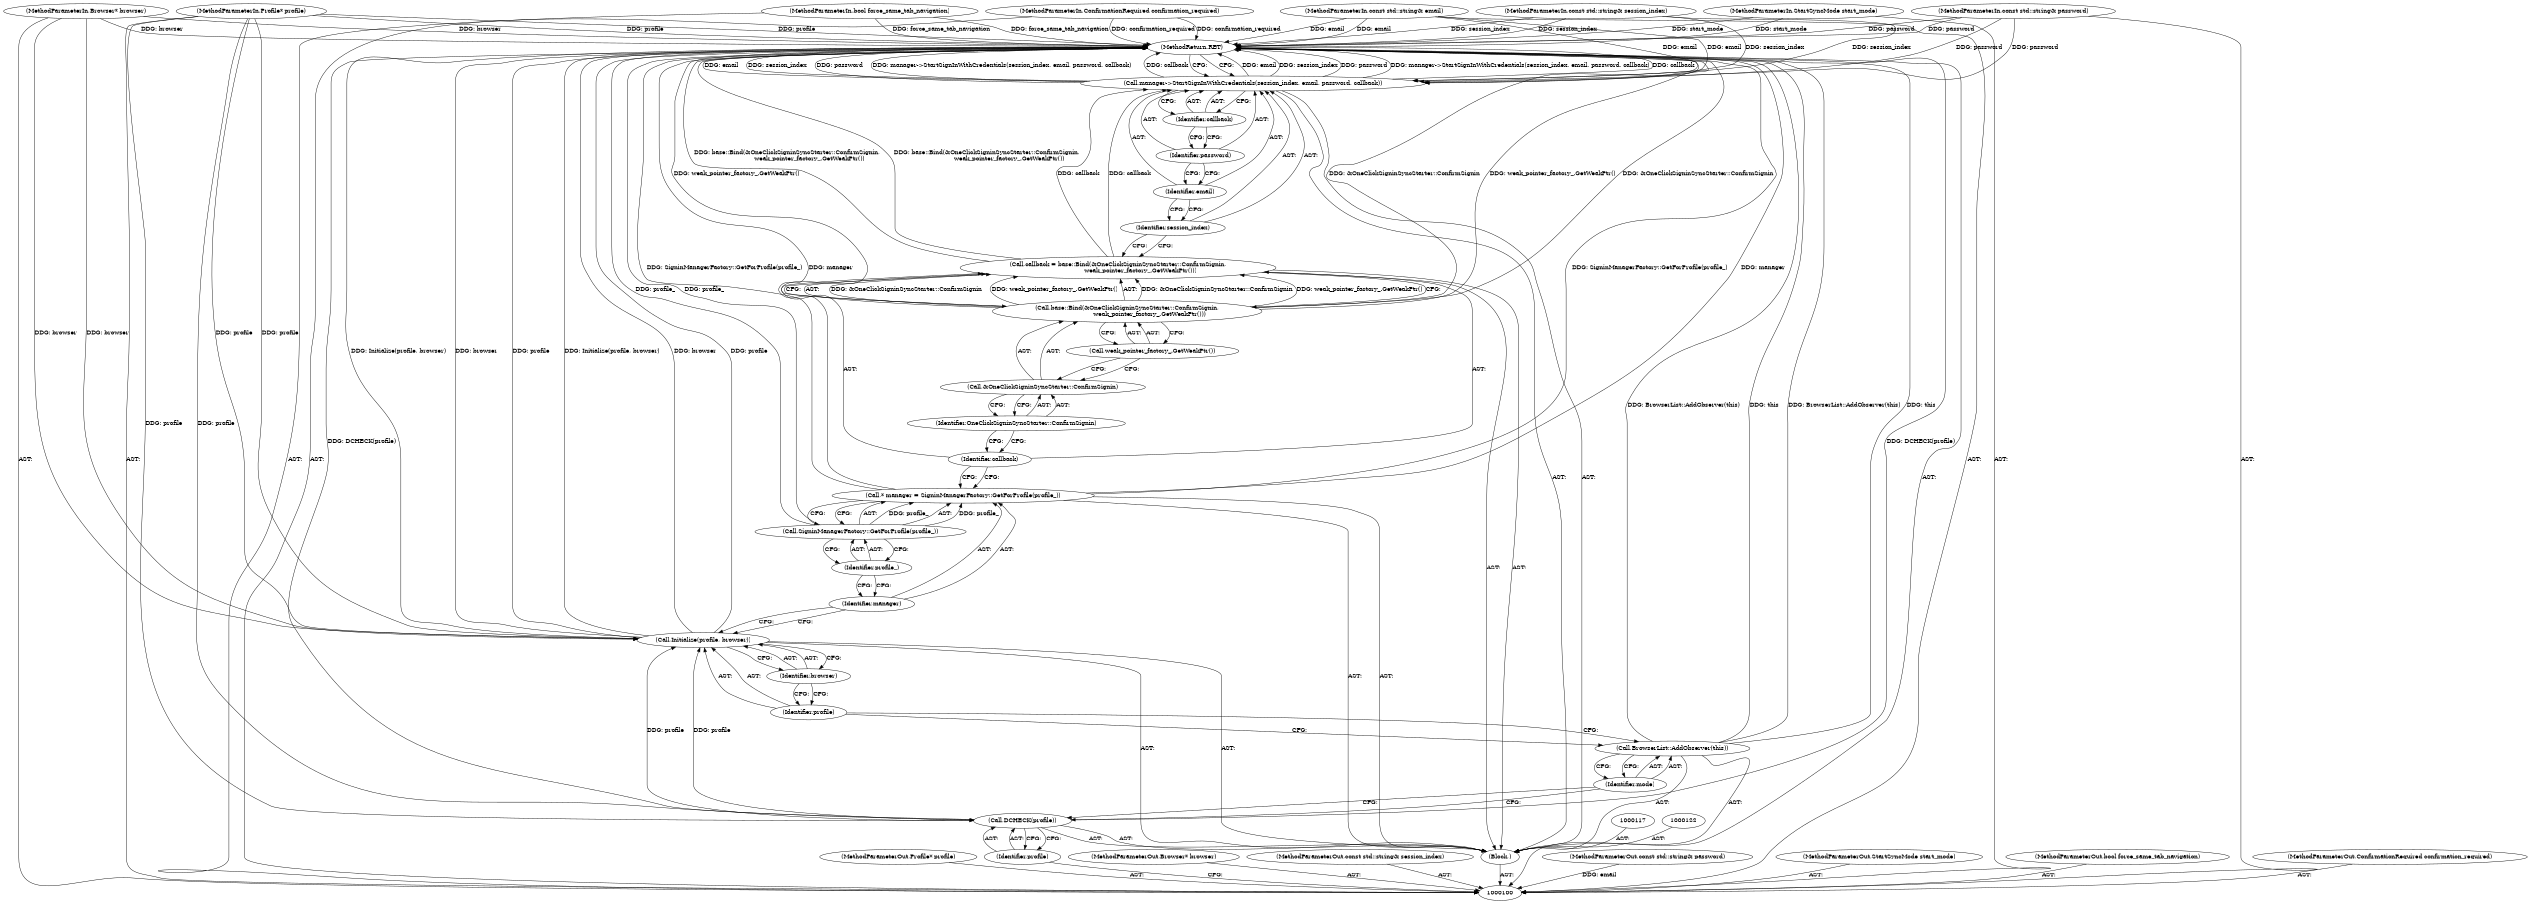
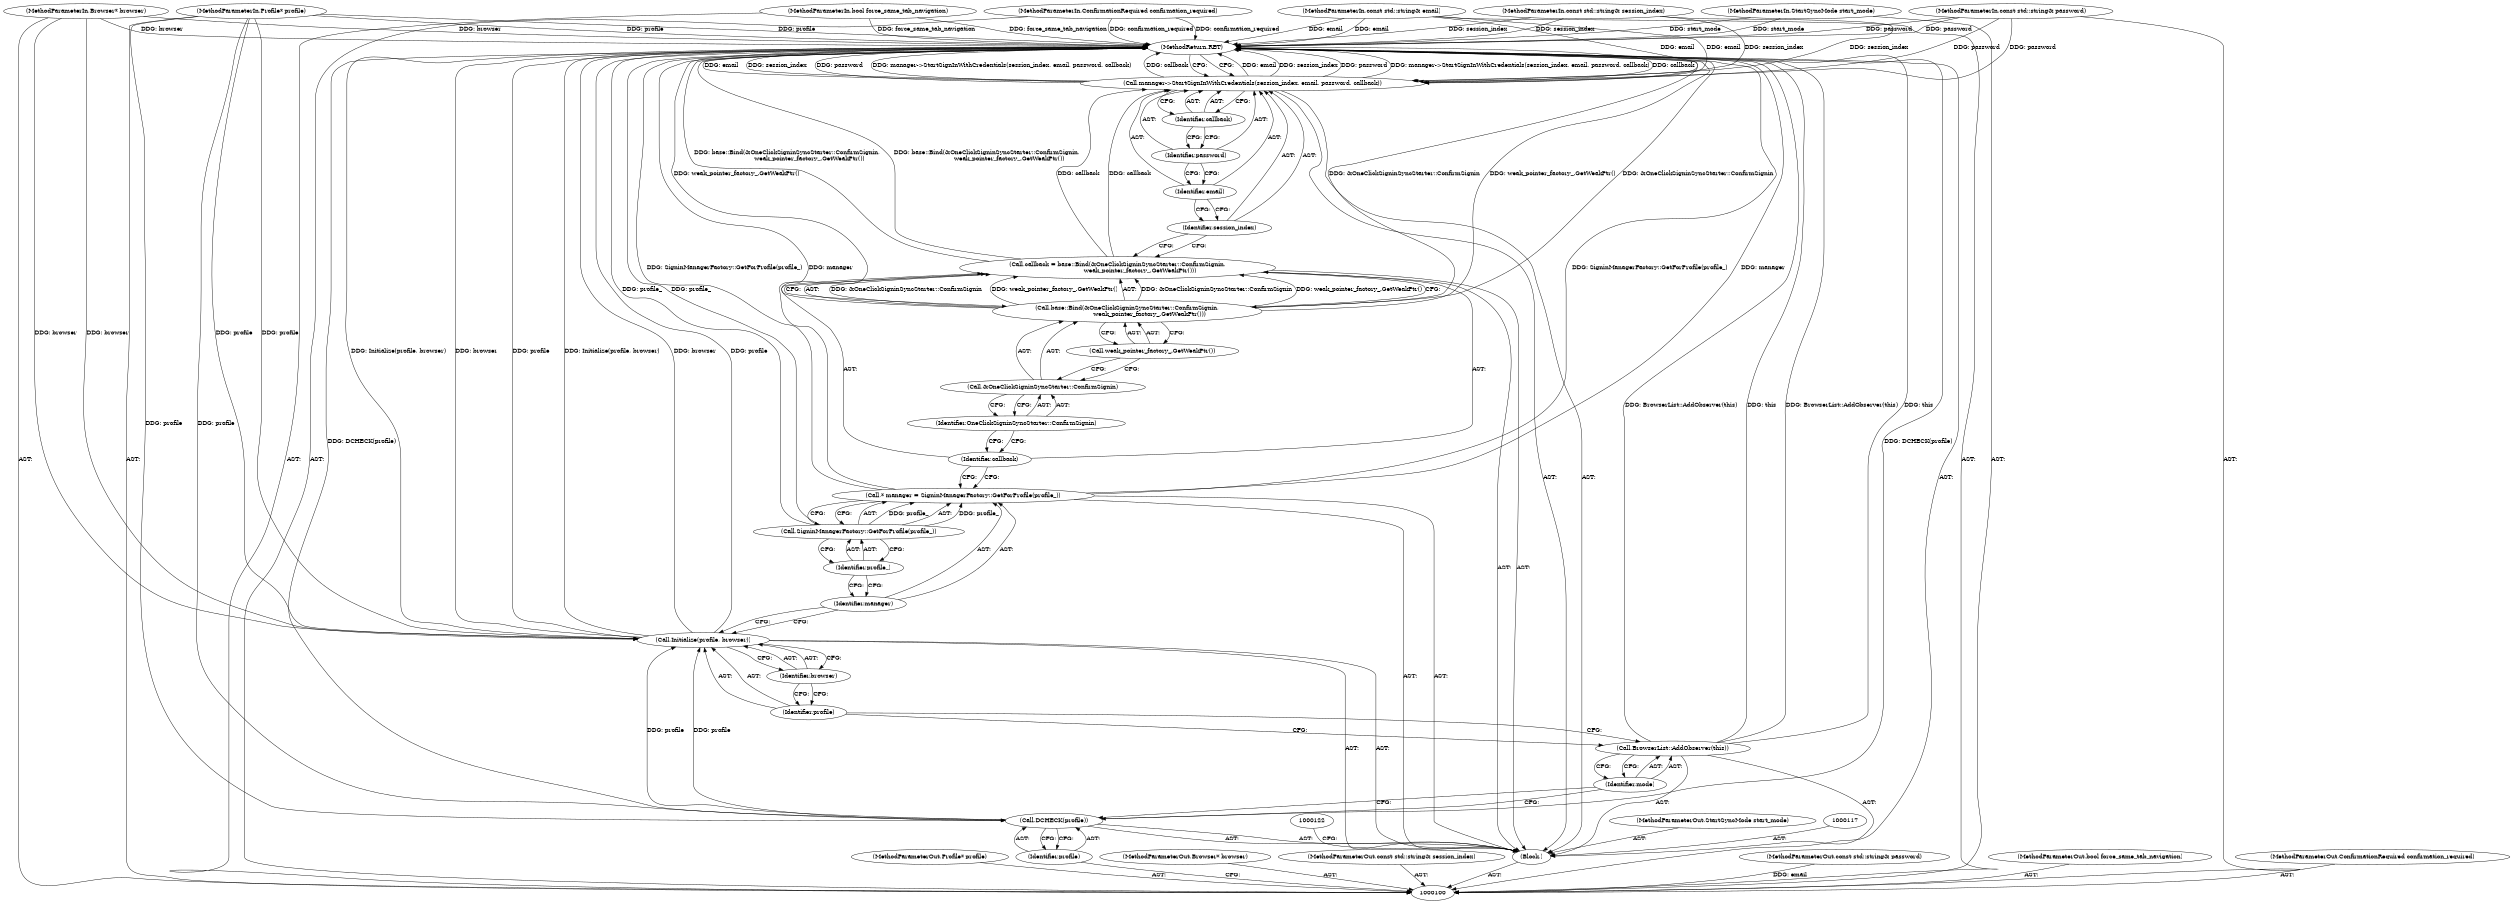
edge "1000122" -> "(Block,)": label "AST: " -> "CFG: "
edge "(MethodParameterOut,StartSyncMode start_mode)" -> "1000100": now "(MethodParameterOut,StartSyncMode start_mode)" -> "(Block,)"
